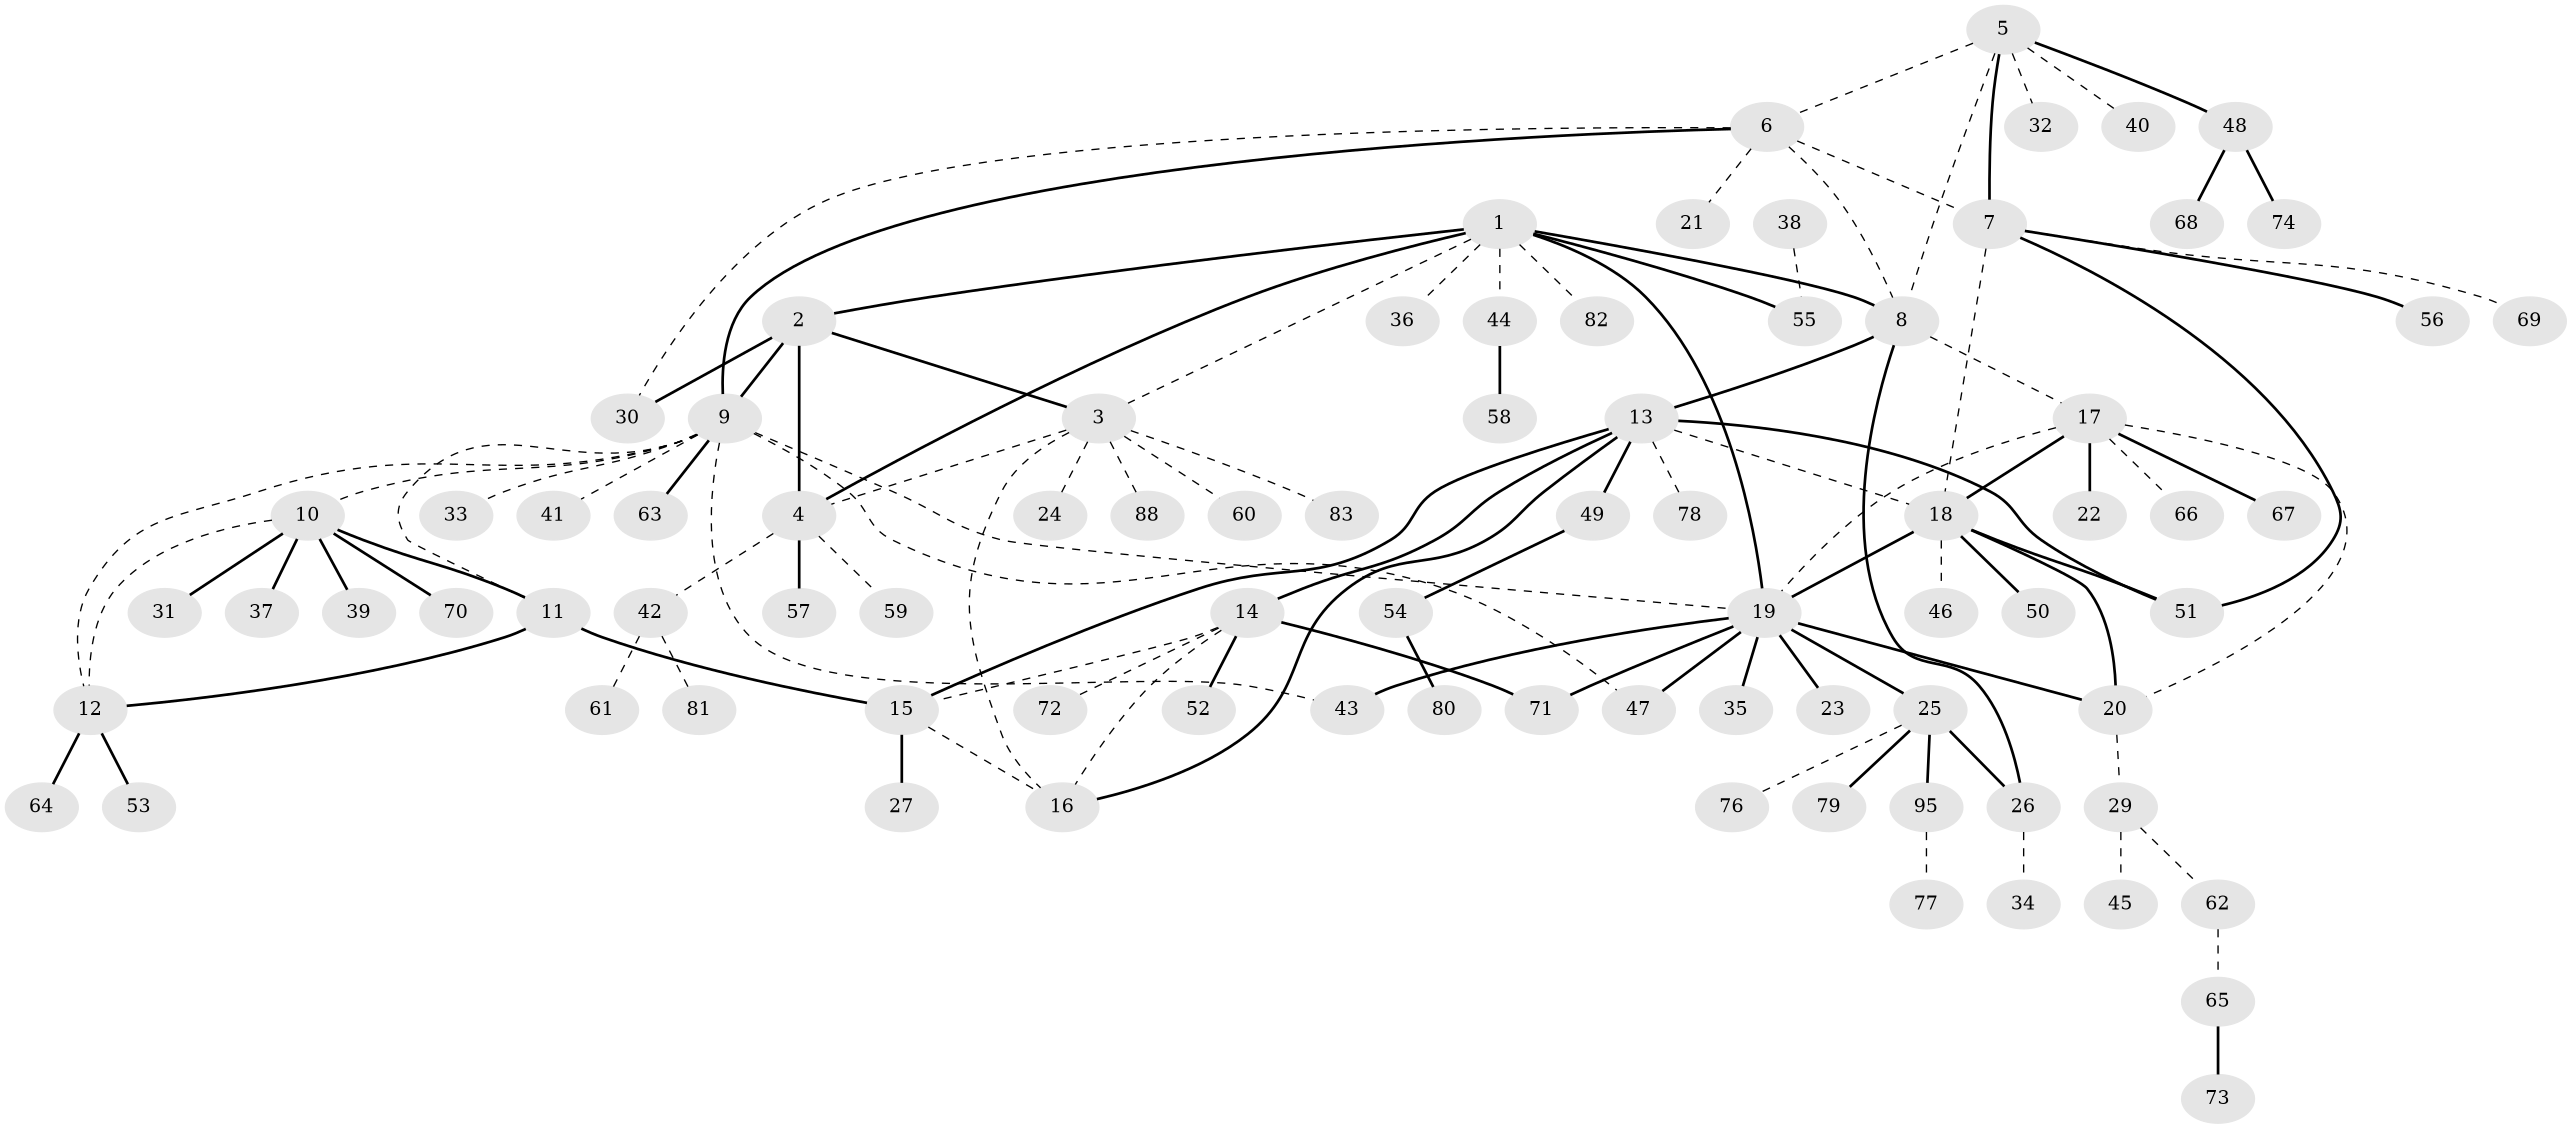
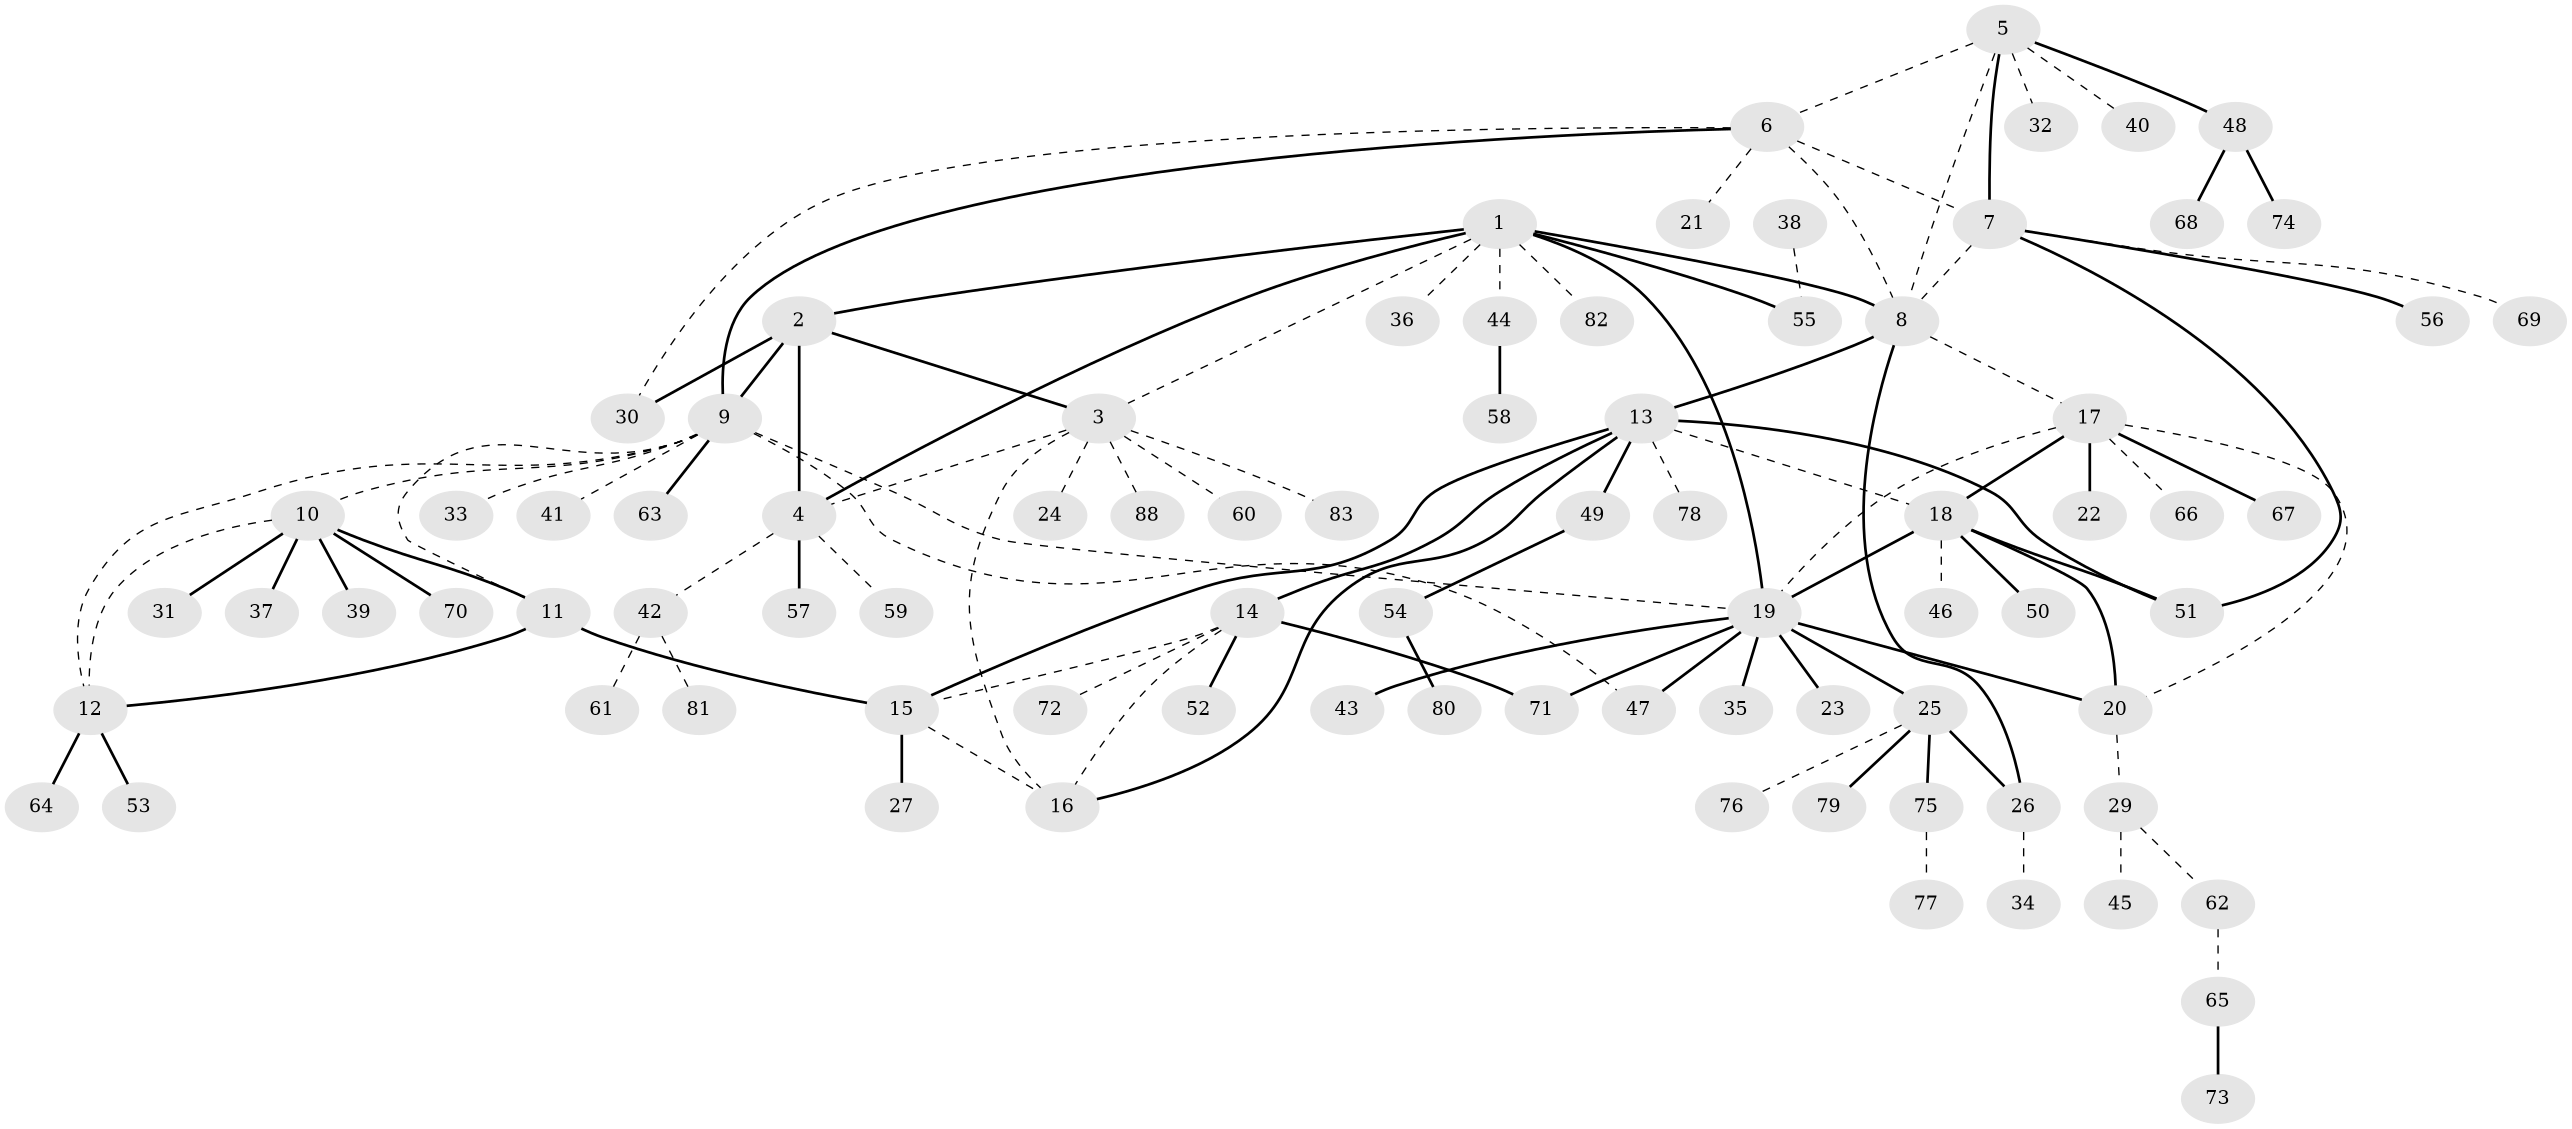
edge "7" -- "18": now "7" -- "8"
edge "9" -- "43": removed
node "95": label "95" -> "75"
